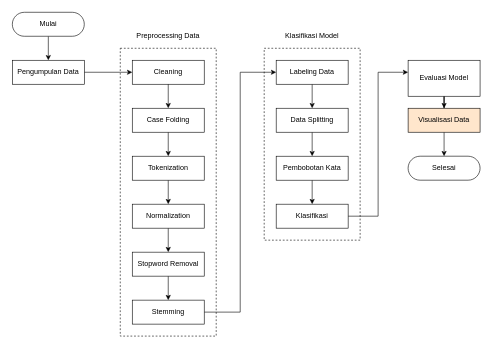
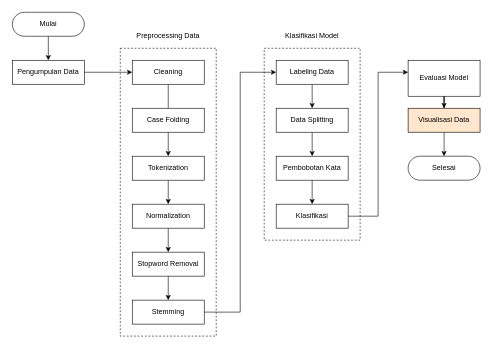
edge "Cleaning" -> "Case Folding": arrowhead classic -> none
